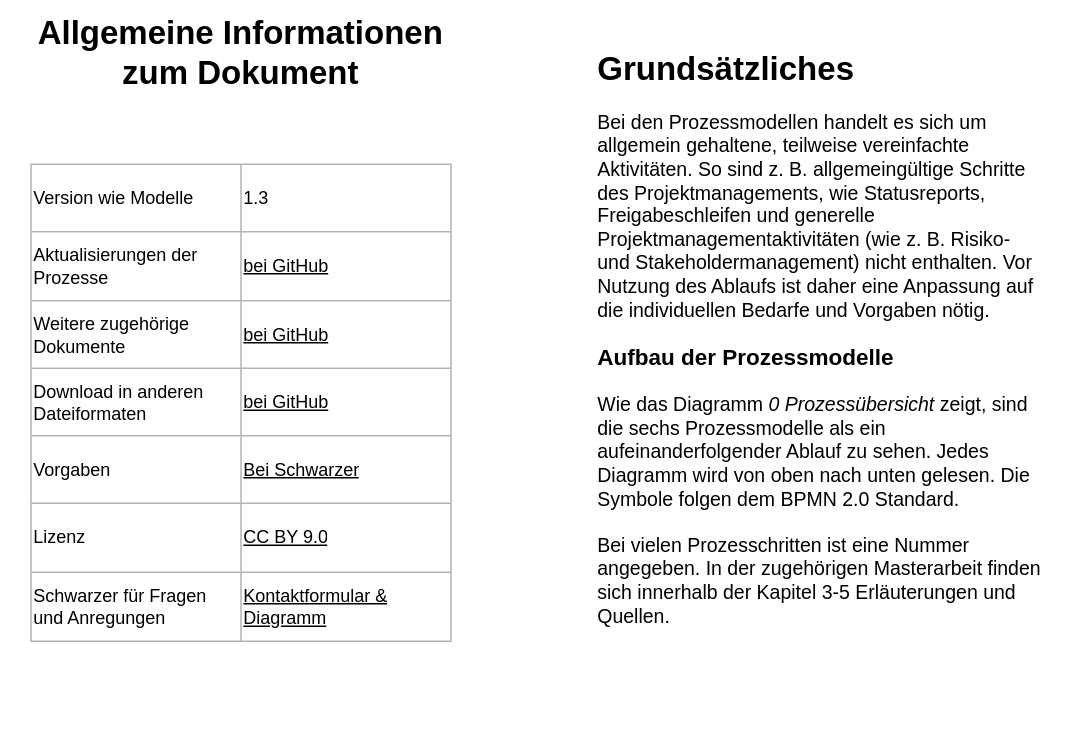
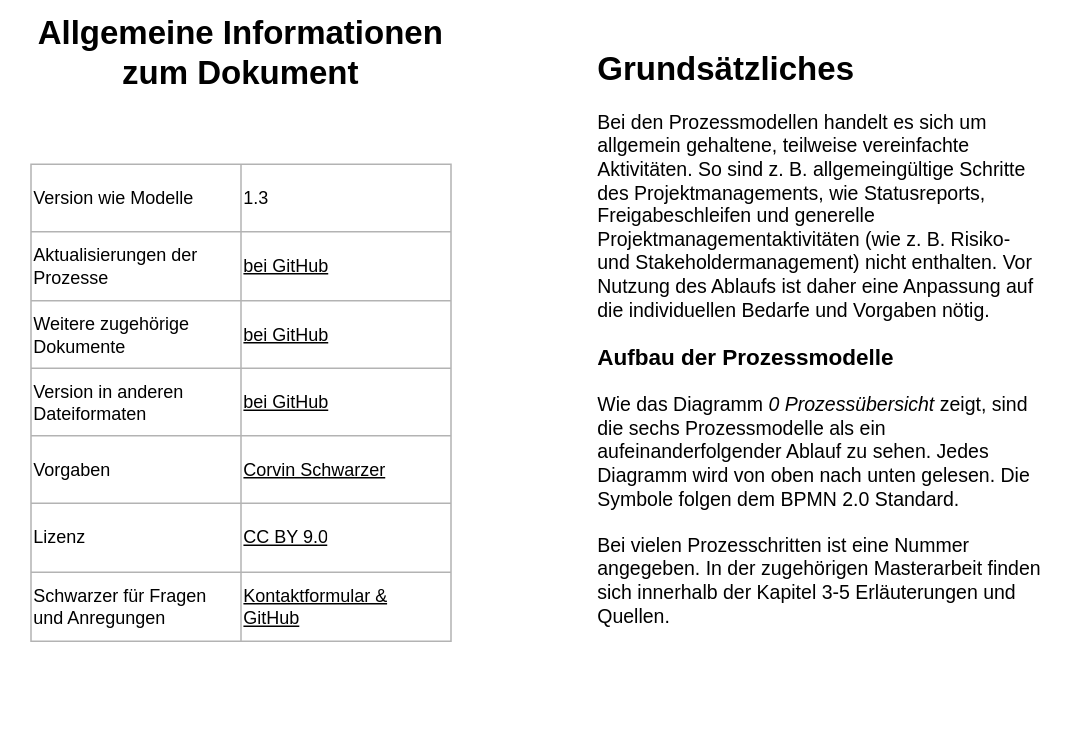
node "Download in anderen Dateiformaten": label "Download in anderen Dateiformaten" -> "Version in anderen Dateiformaten"
node "Bei Schwarzer": label "Bei Schwarzer" -> "Corvin Schwarzer"
node "Kontaktformular & Diagramm": label "Kontaktformular & Diagramm" -> "Kontaktformular & GitHub"
